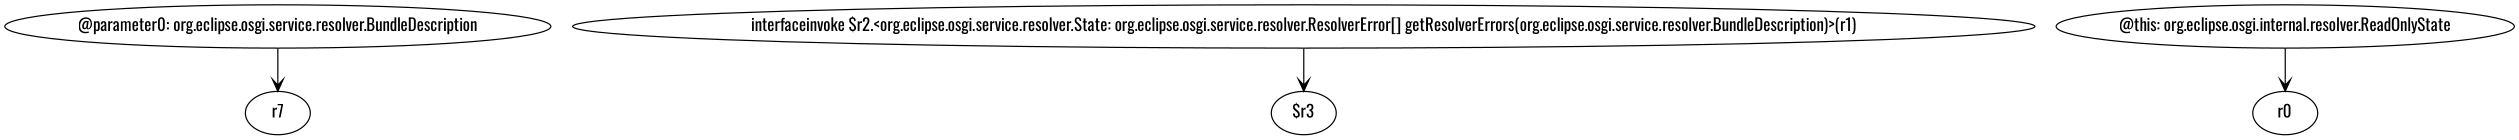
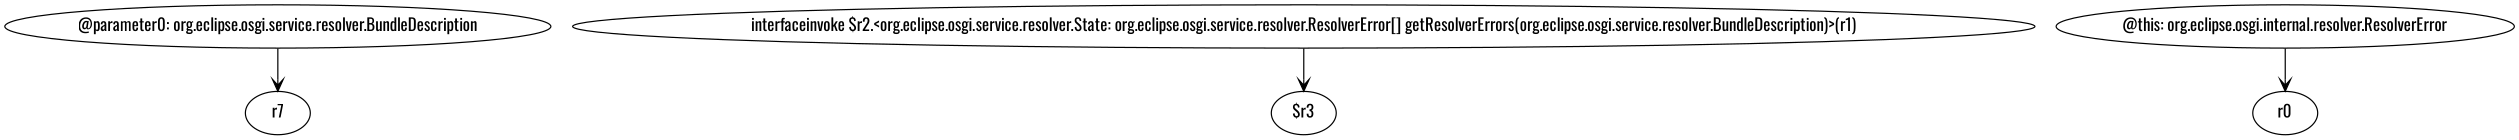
node "@this: org.eclipse.osgi.internal.resolver.ReadOnlyState": label "@this: org.eclipse.osgi.internal.resolver.ReadOnlyState" -> "@this: org.eclipse.osgi.internal.resolver.ResolverError"
